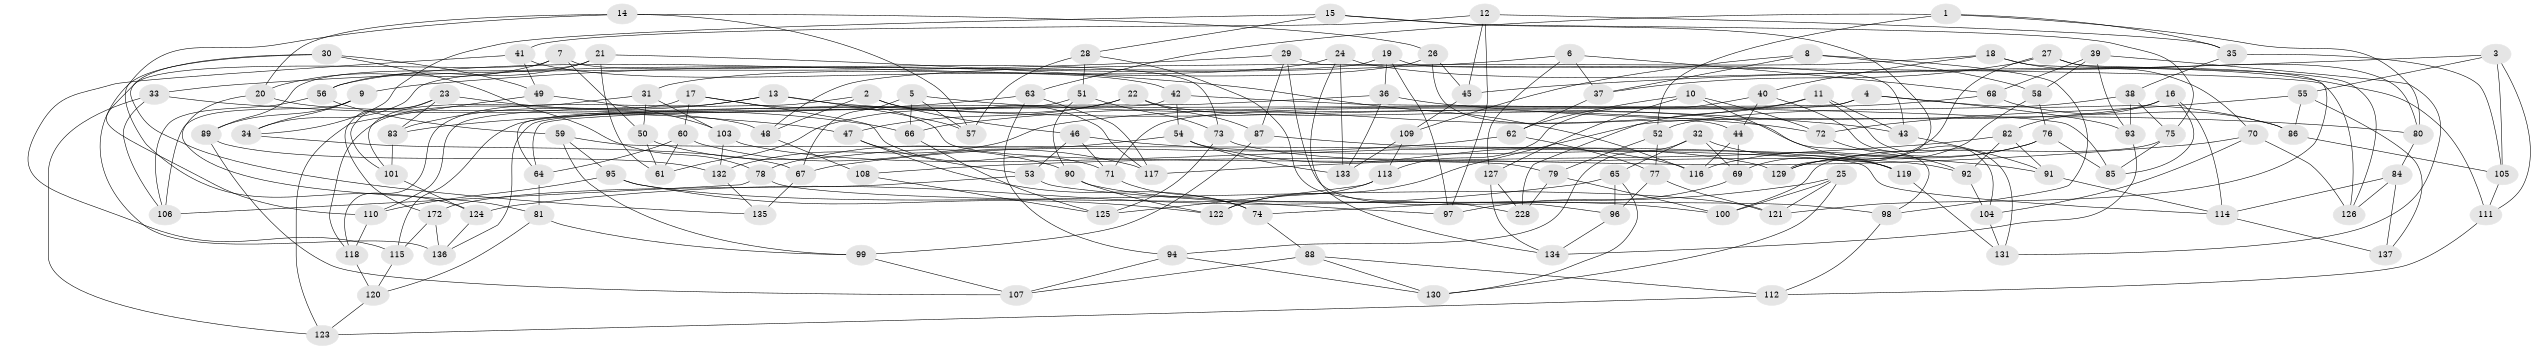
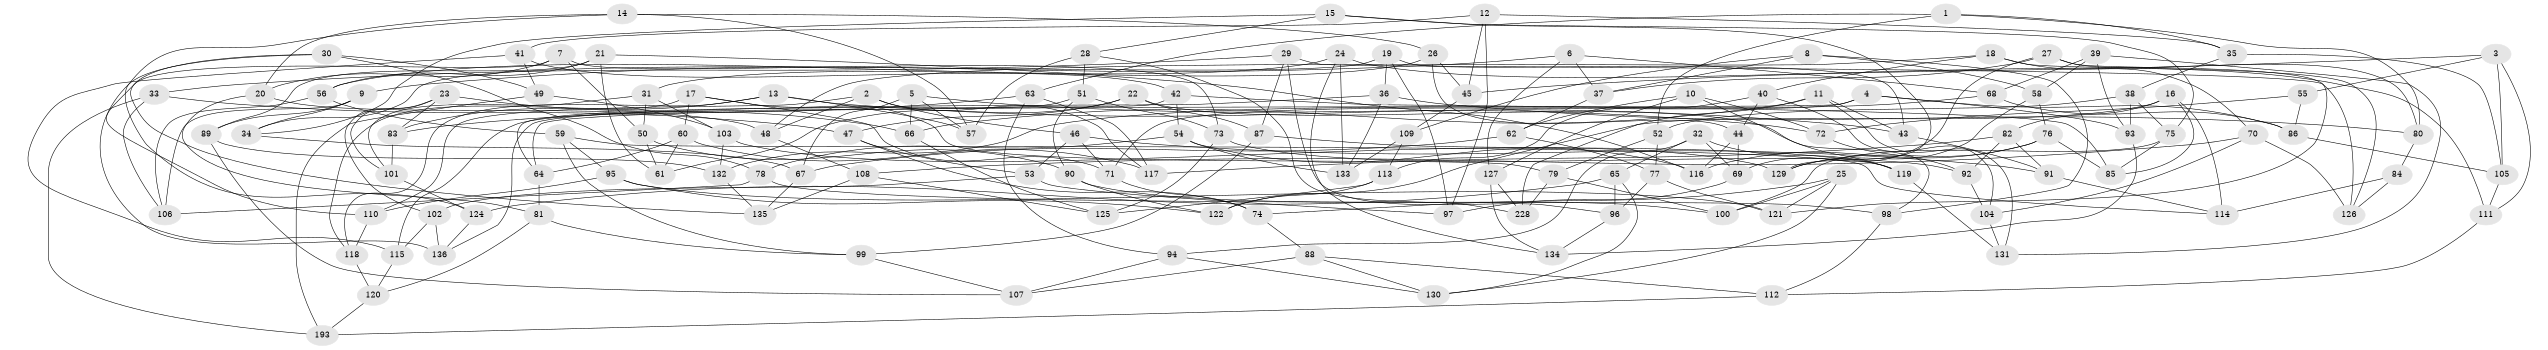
edge "108" -- "135": added
node "172": label "172" -> "102"
node "137": removed
node "123": label "123" -> "193"
